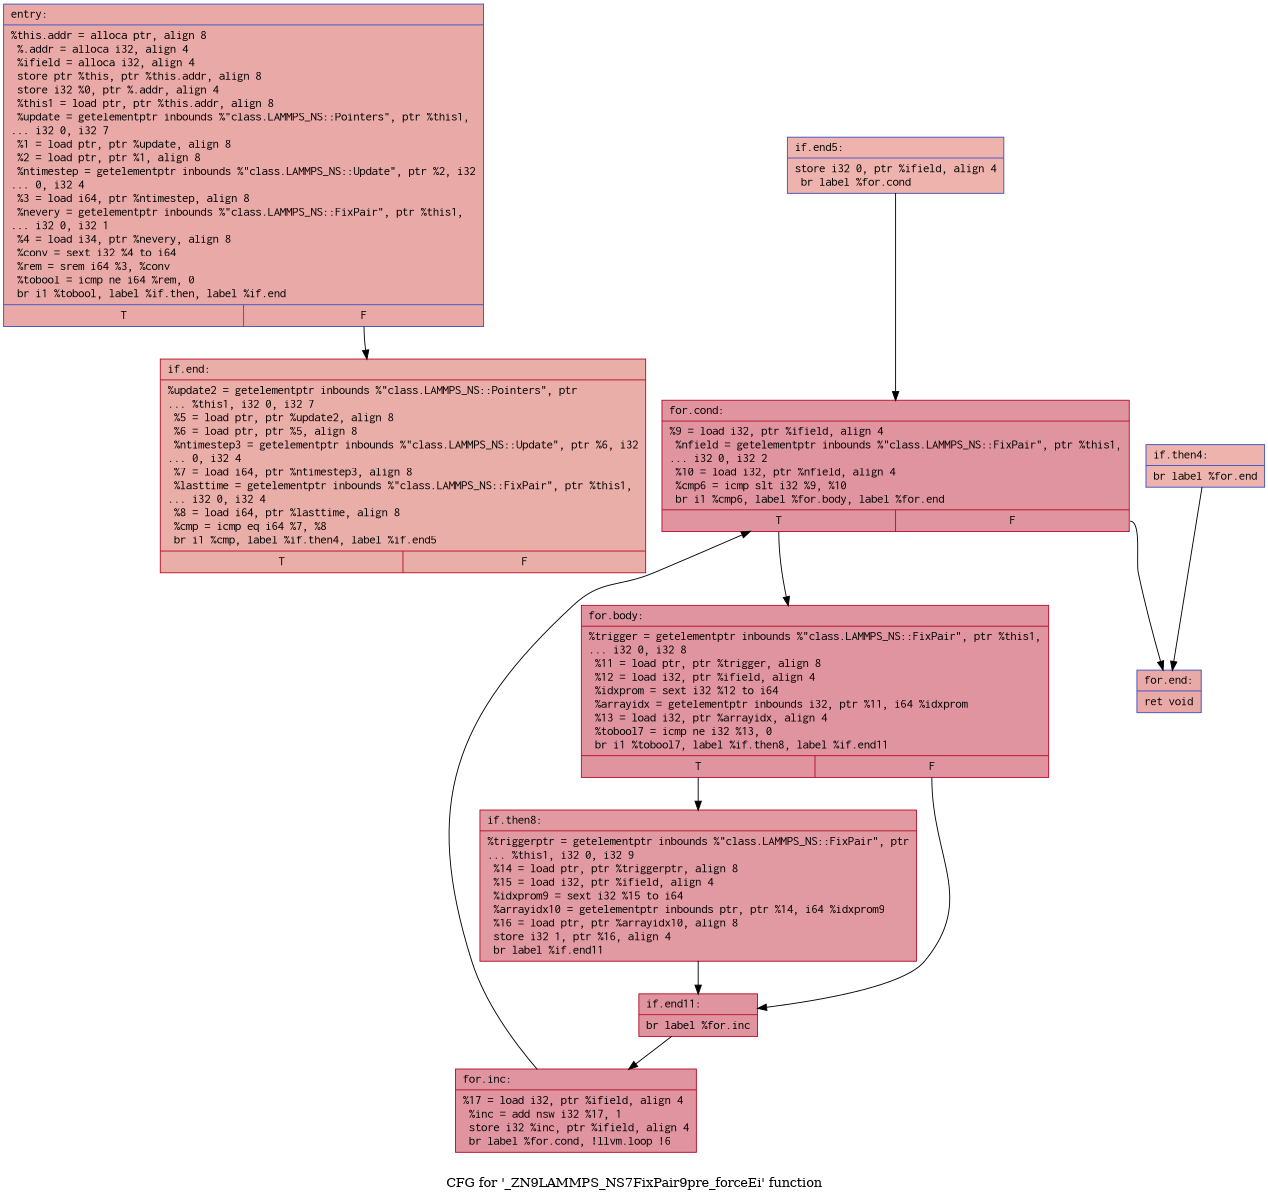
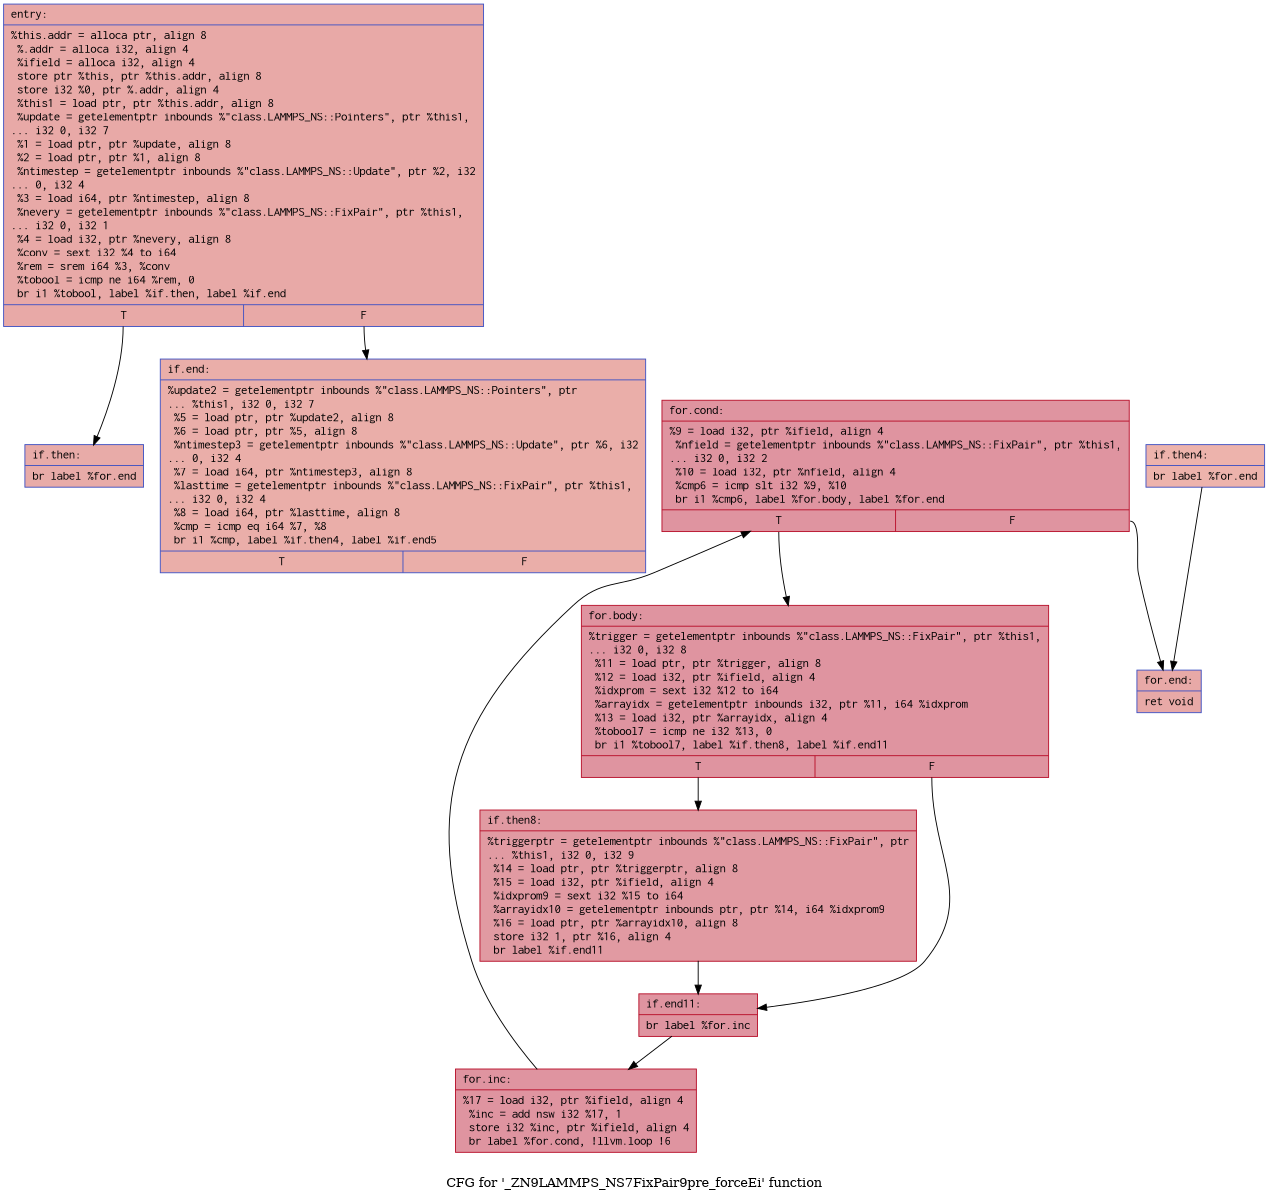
node "if.end5:": removed
node "entry:": text "%4 = load i34, ptr %nevery, align 8" -> "%4 = load i32, ptr %nevery, align 8"
node "if.then:": added
node "if.end:": color #b70d28ff -> #3d50c3ff
